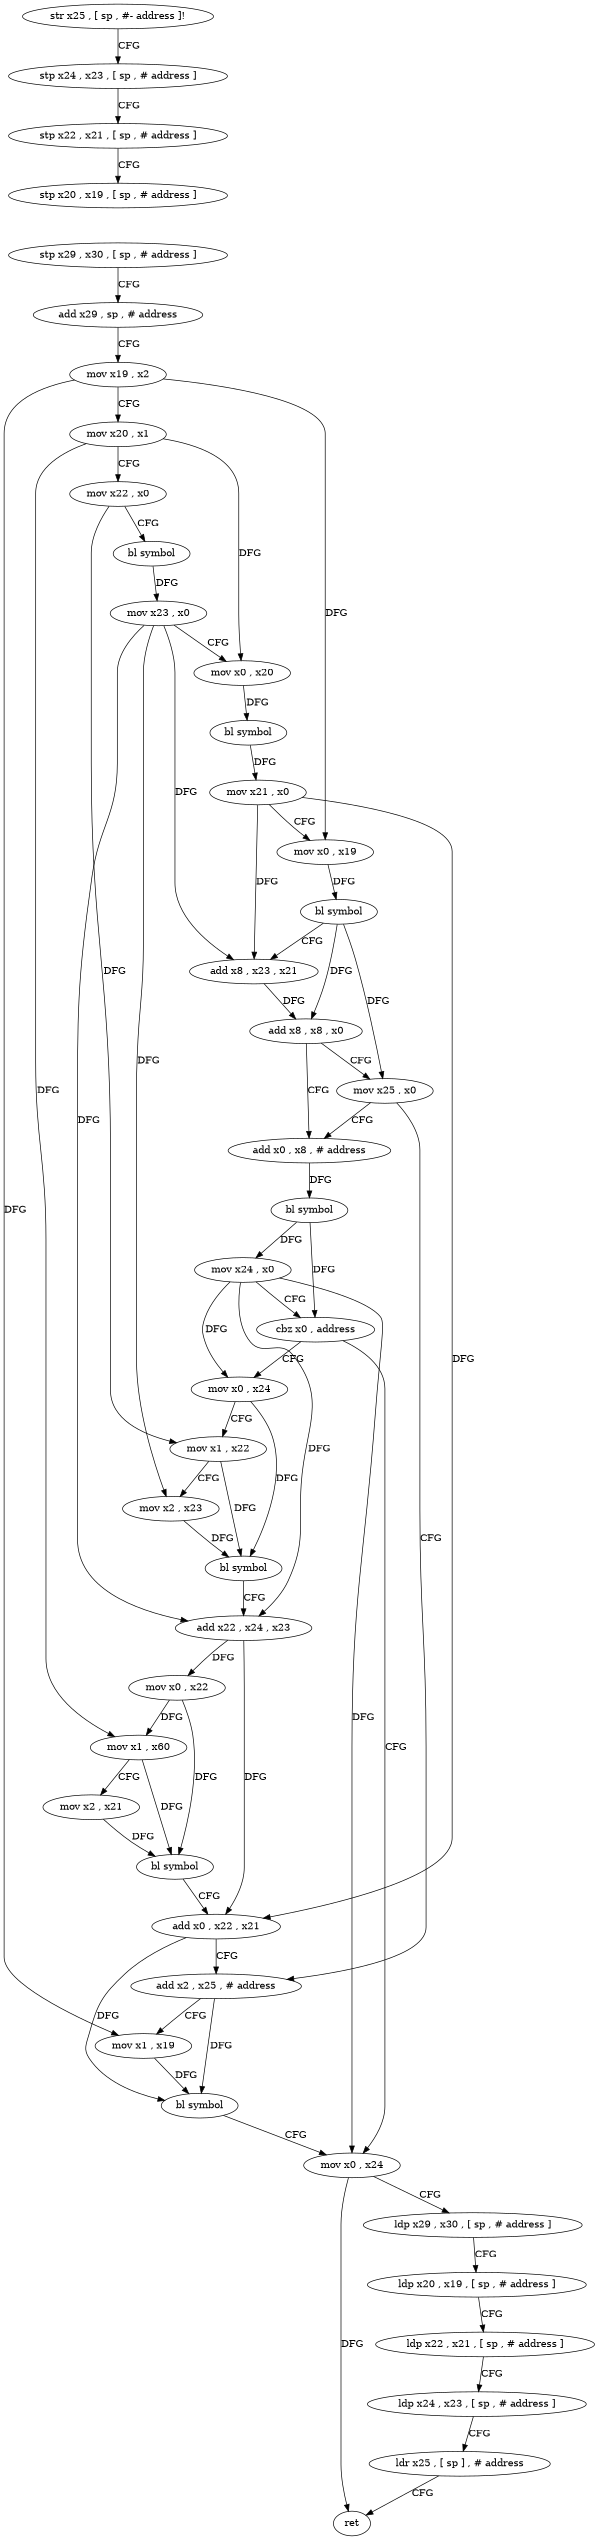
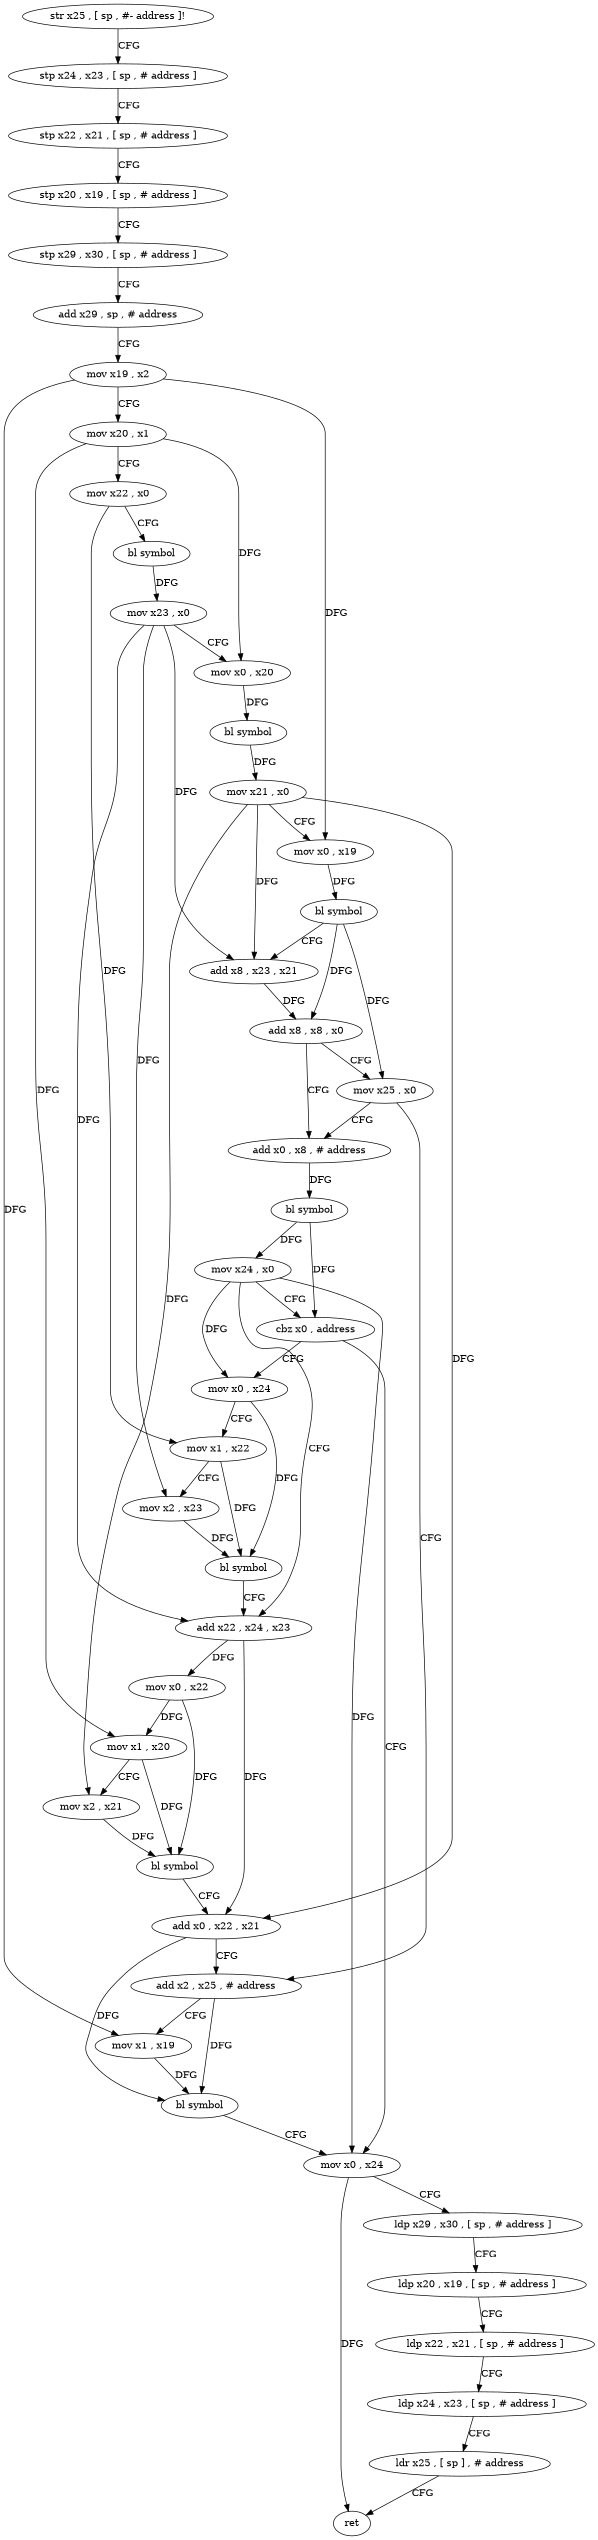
edge "stp x20 , x19 , [ sp , # address ]" -> "stp x29 , x30 , [ sp , # address ]": added, label "CFG"
edge "mov x21 , x0" -> "mov x2 , x21": added, label "DFG"
edge "mov x24 , x0" -> "add x22 , x24 , x23": label "DFG" -> "CFG"
node "mov x1 , x60": label "mov x1 , x60" -> "mov x1 , x20"
